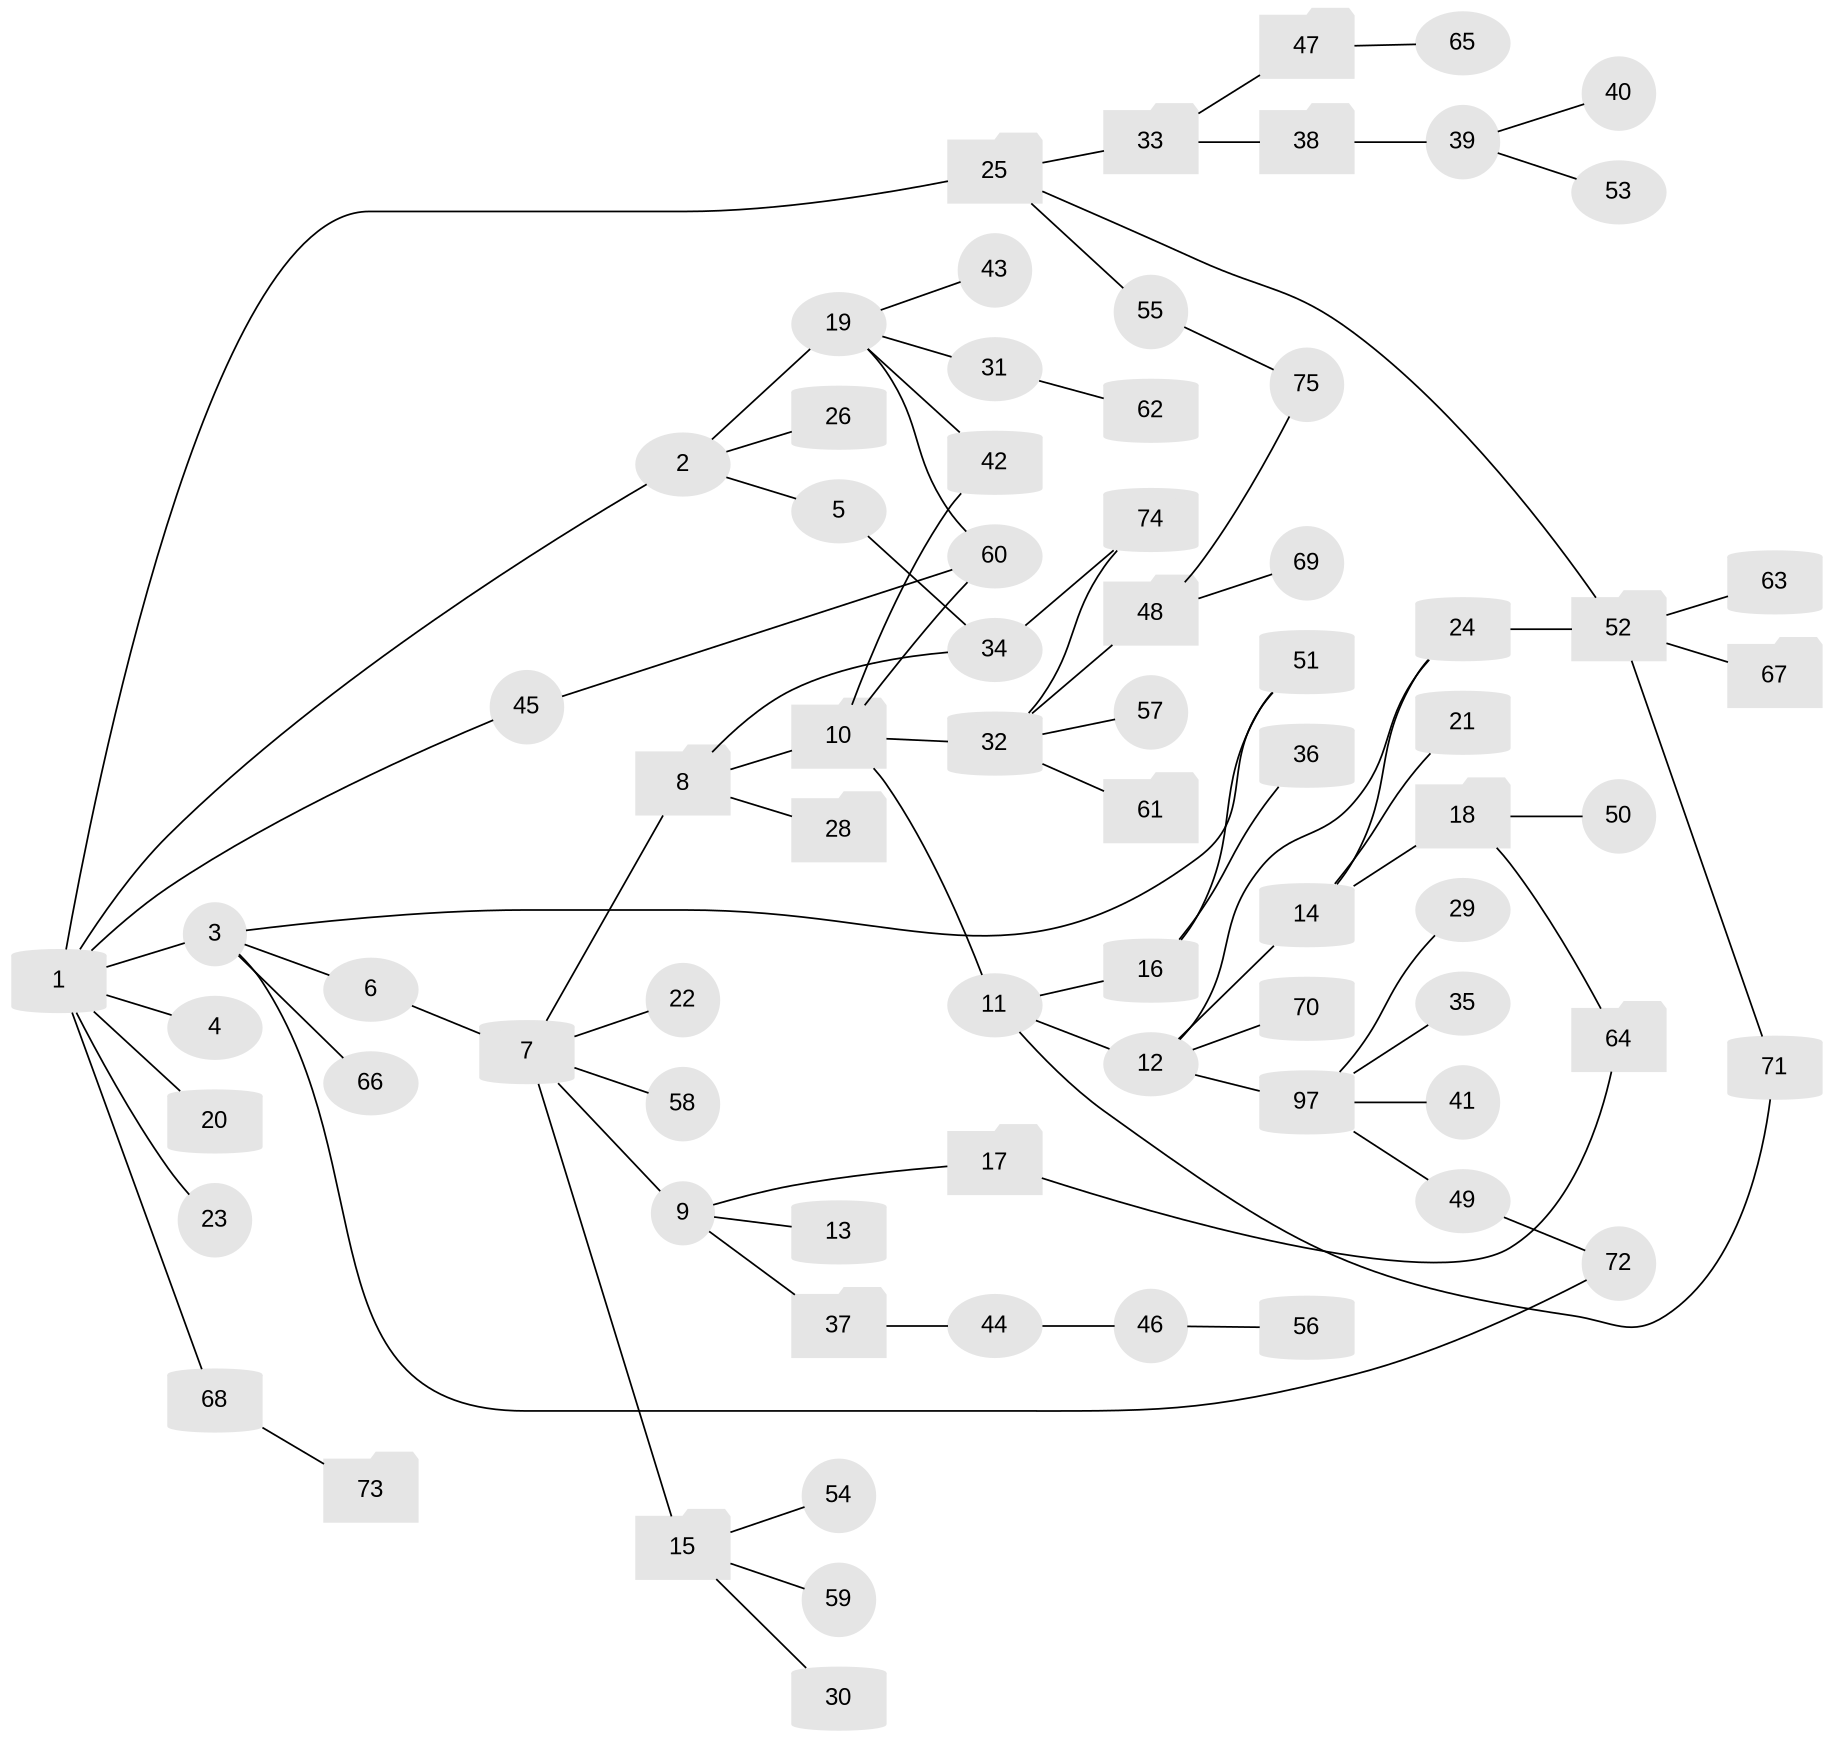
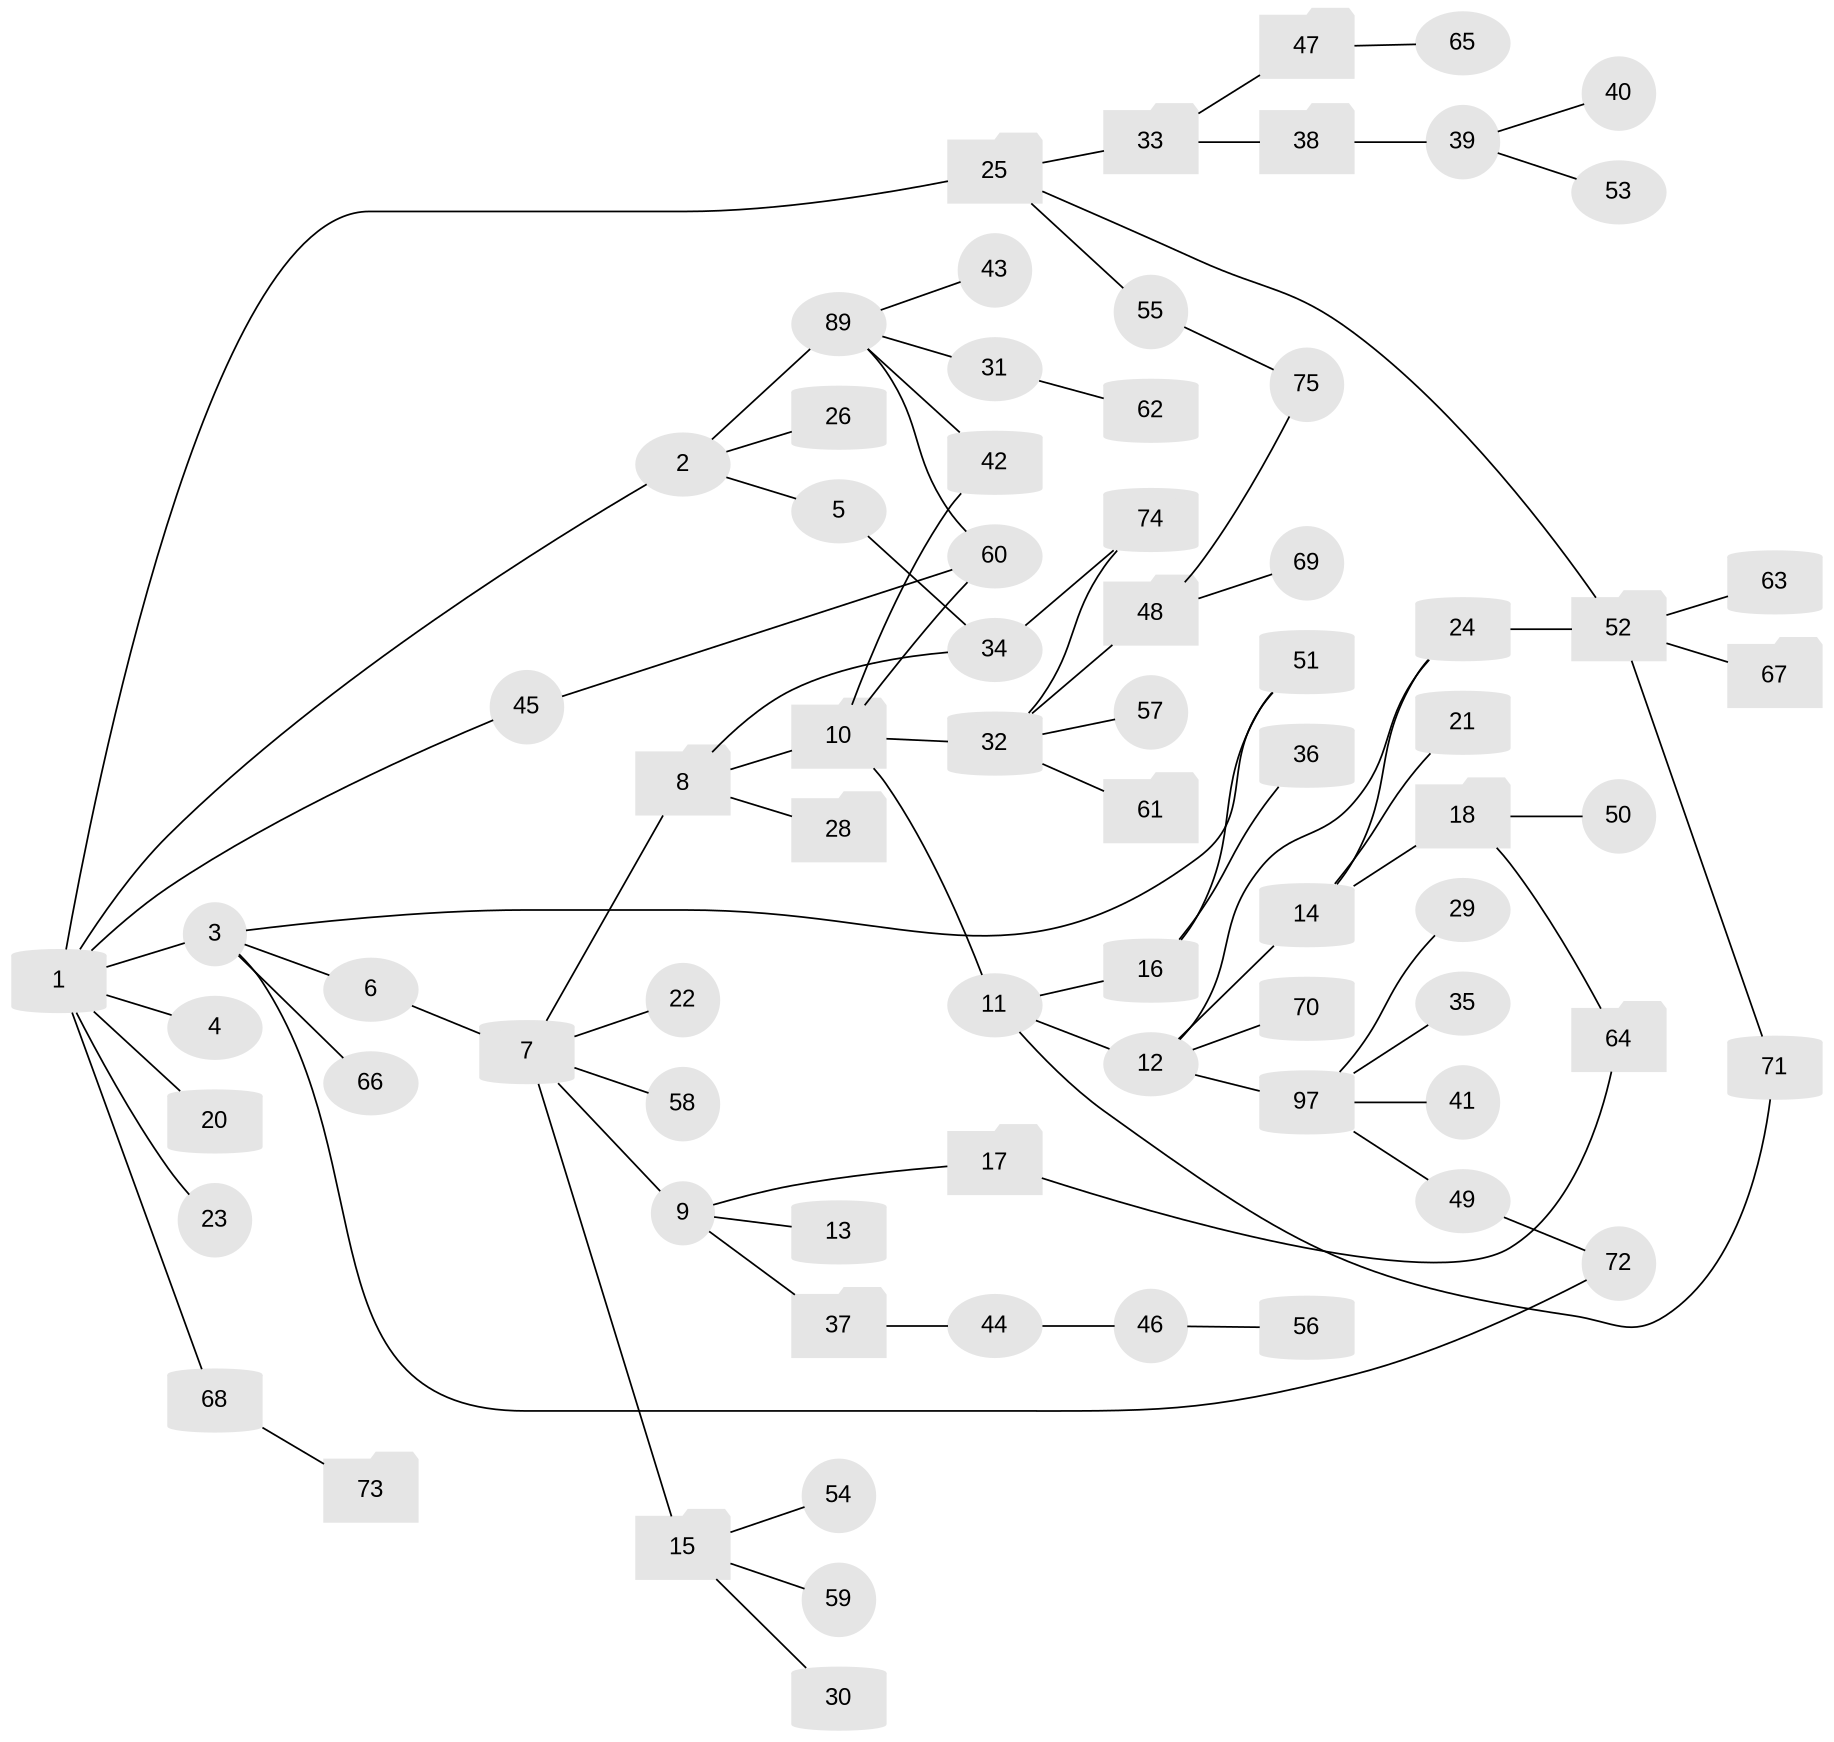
node "19": label "19" -> "89"
